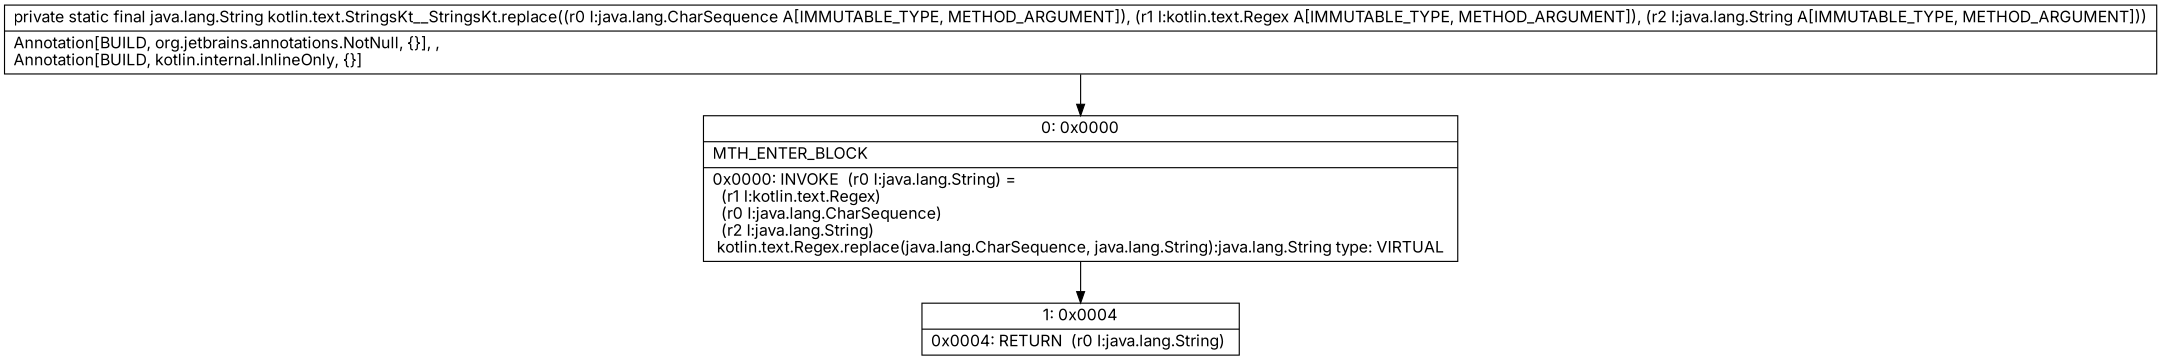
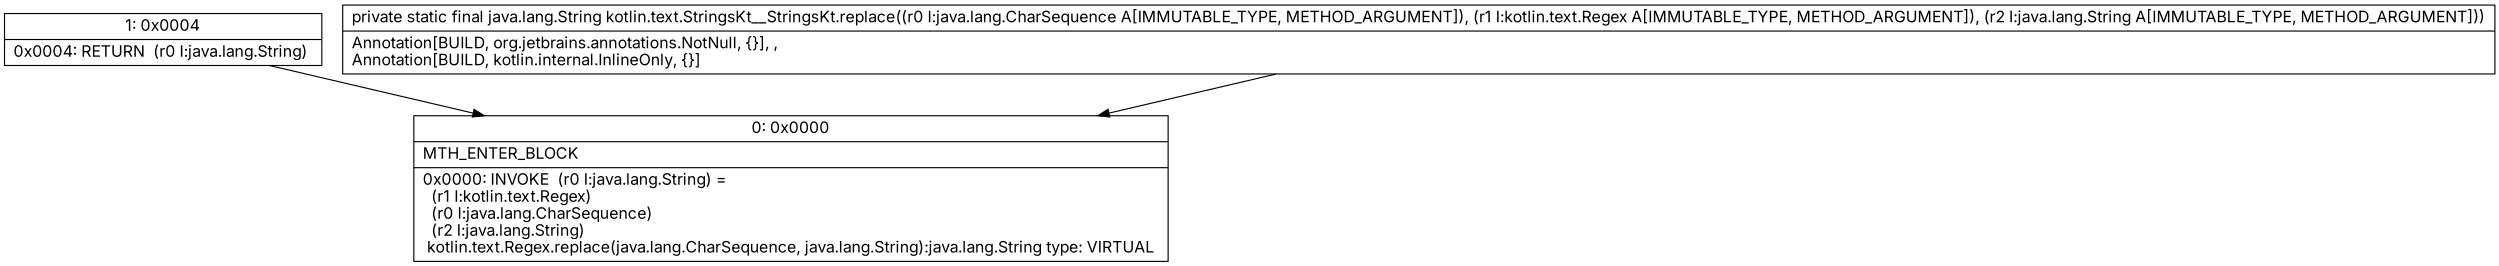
edge "0: 0x0000" -> "1: 0x0004": reversed
